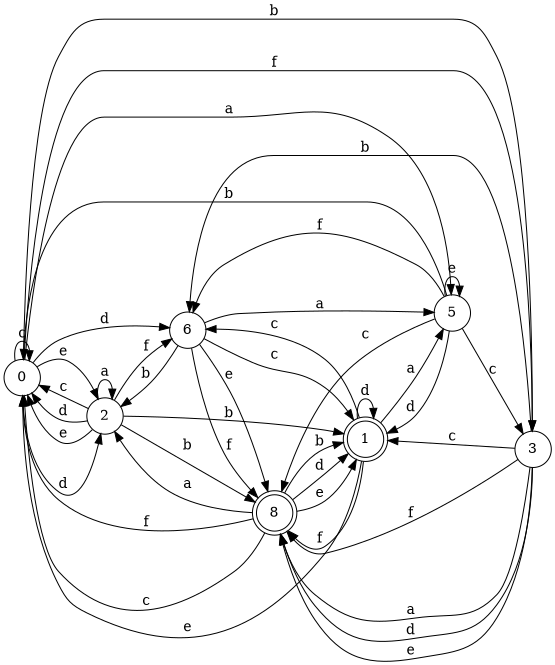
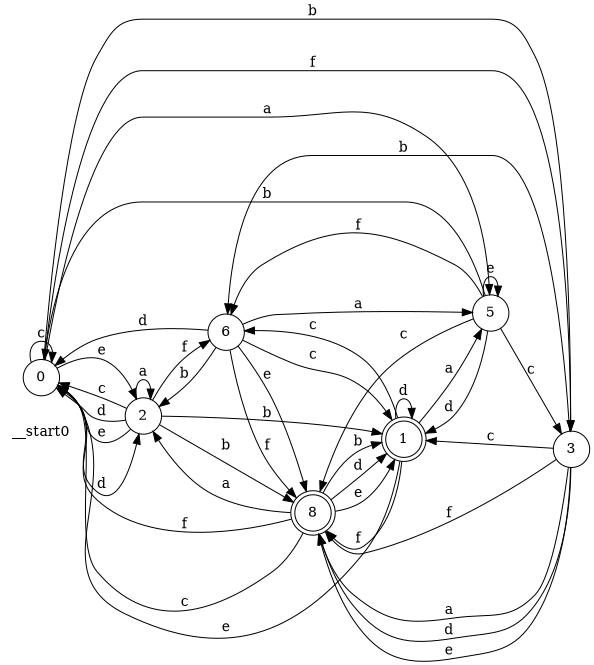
edge "0" -> "6": reversed
node "__start0": added
